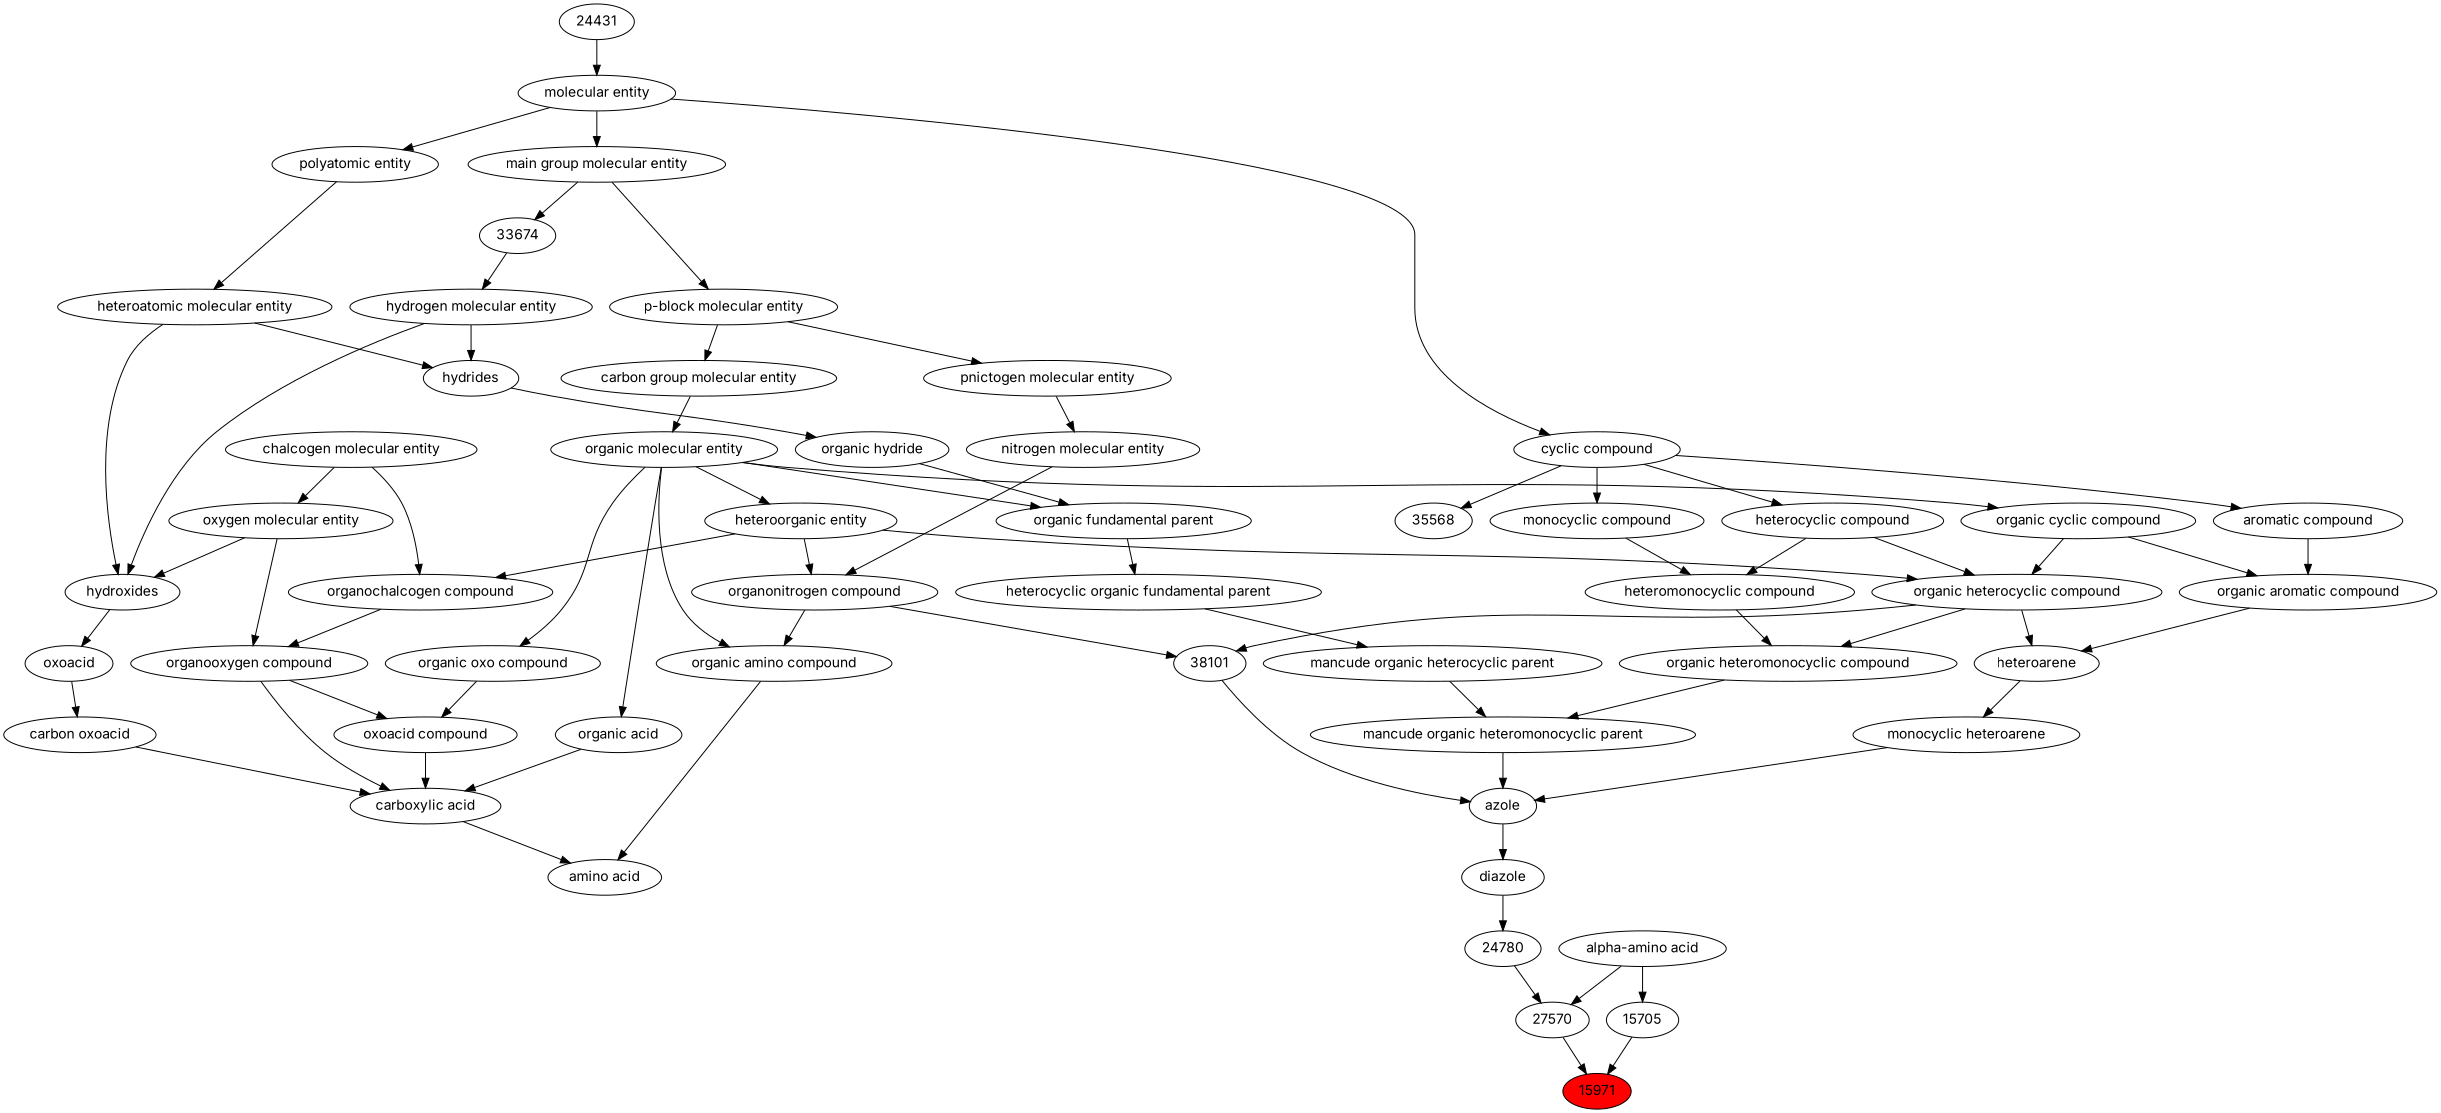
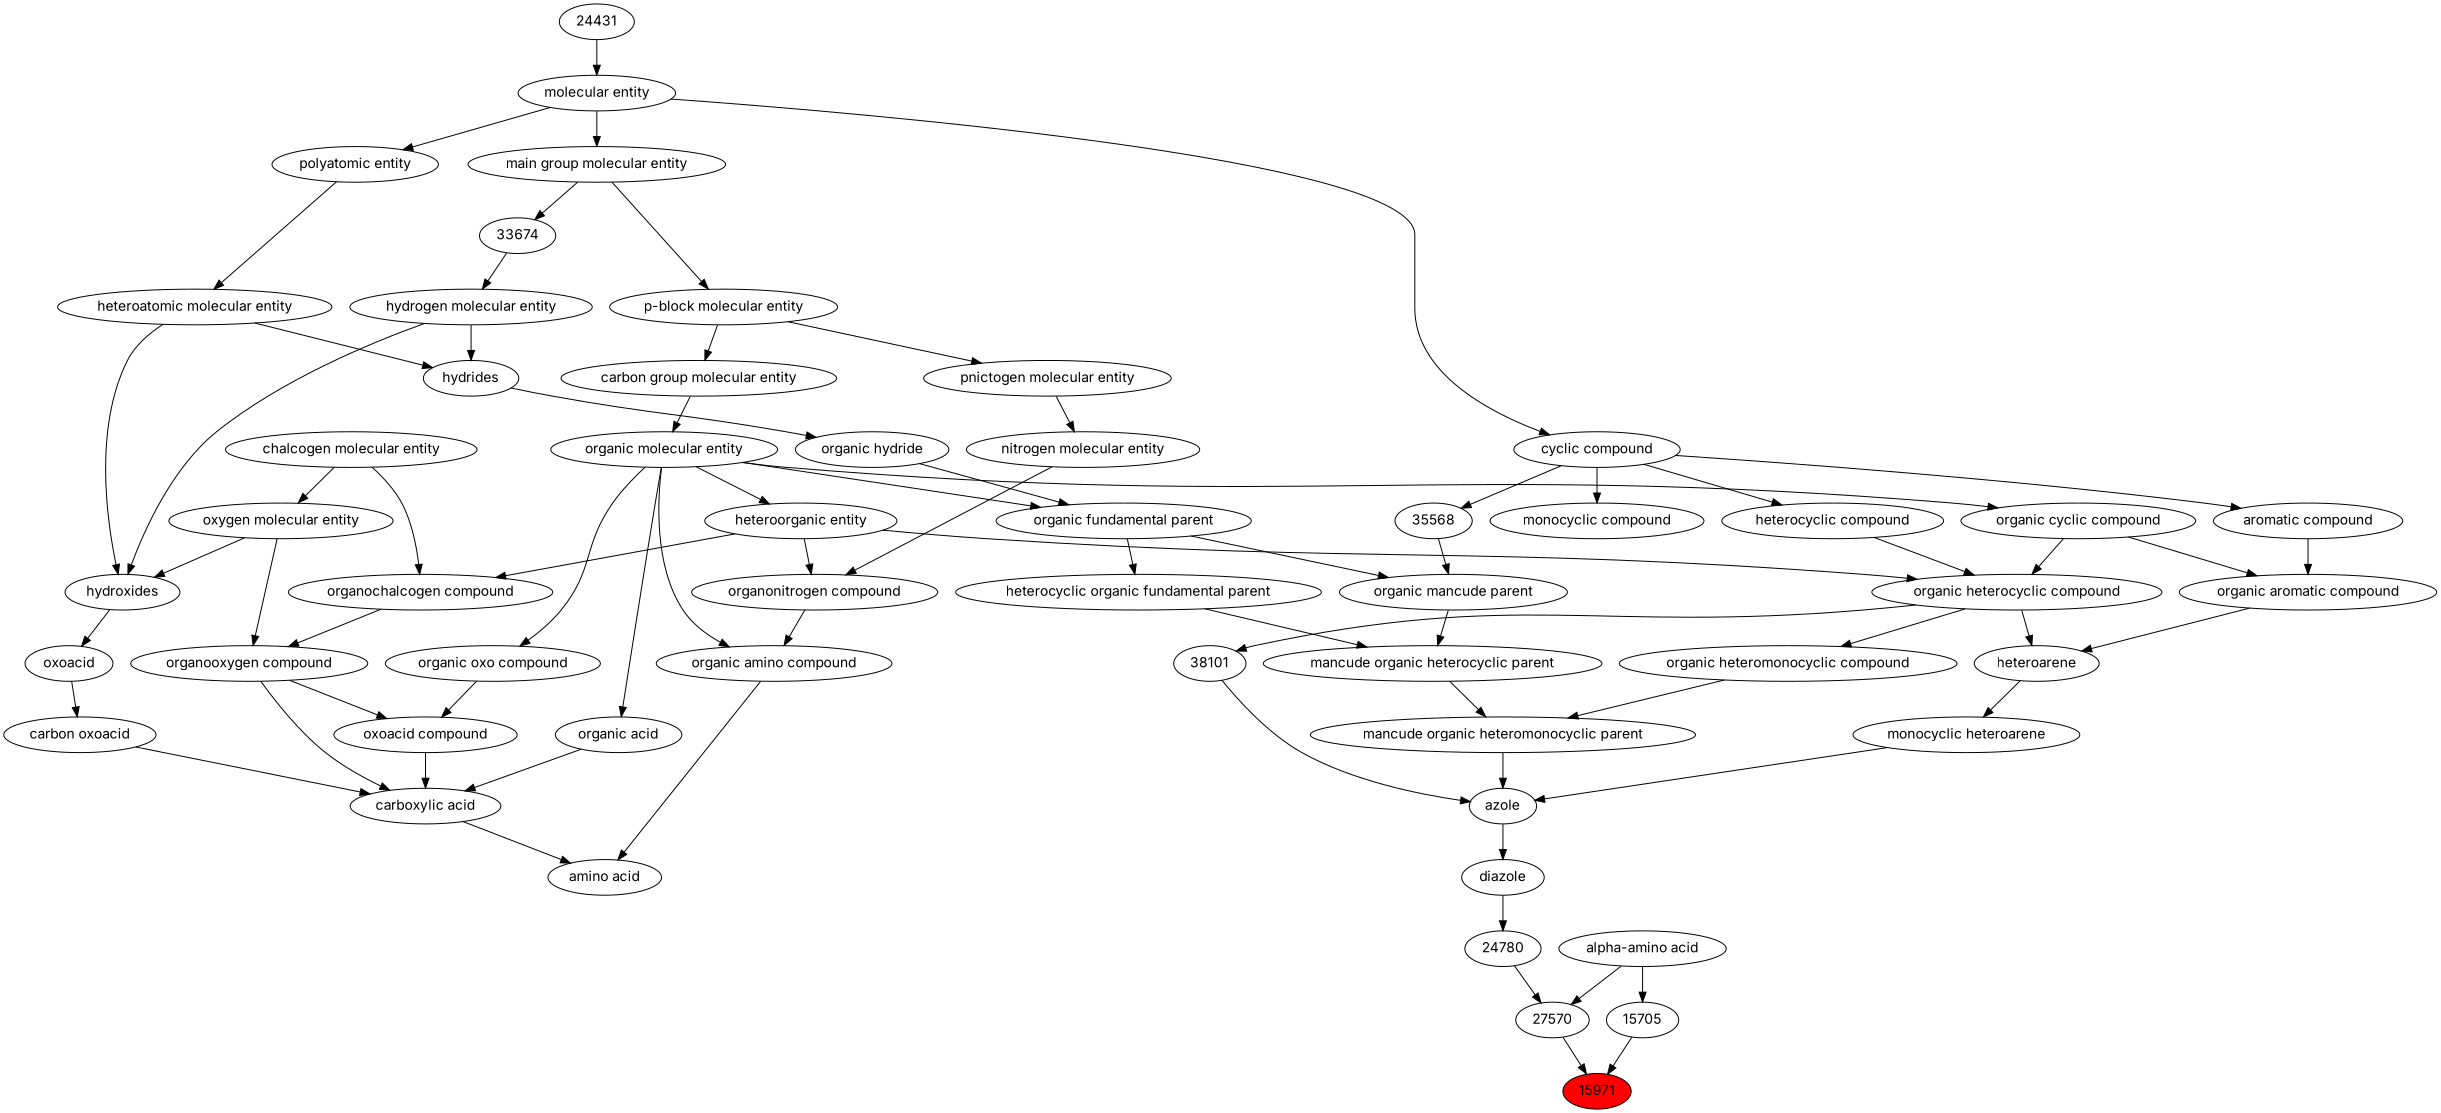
node "organic mancude parent": added
node "heteromonocyclic compound": removed
edge "organonitrogen compound" -> "38101": removed
